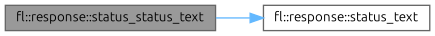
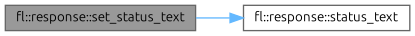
node "fl::response::status_status_text": label "fl::response::status_status_text" -> "fl::response::set_status_text"
